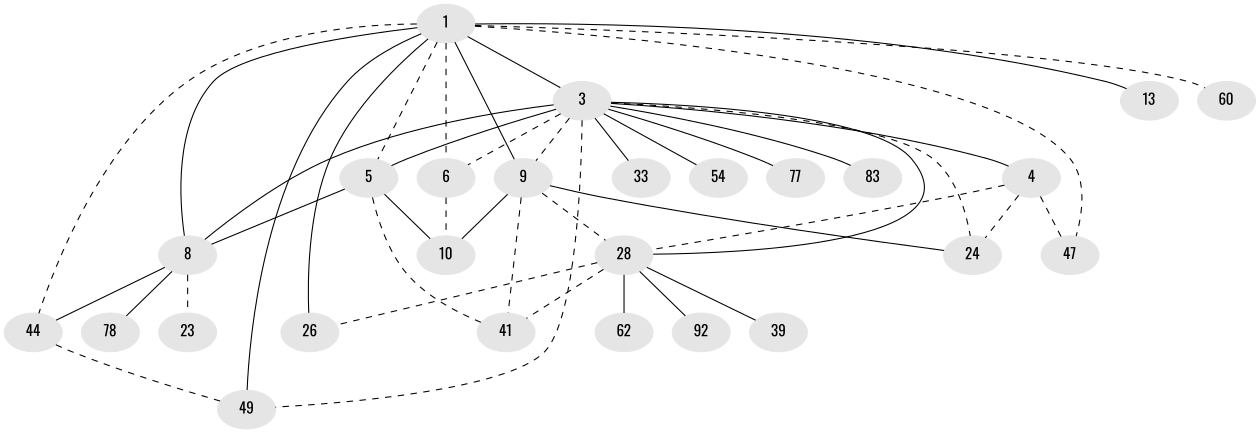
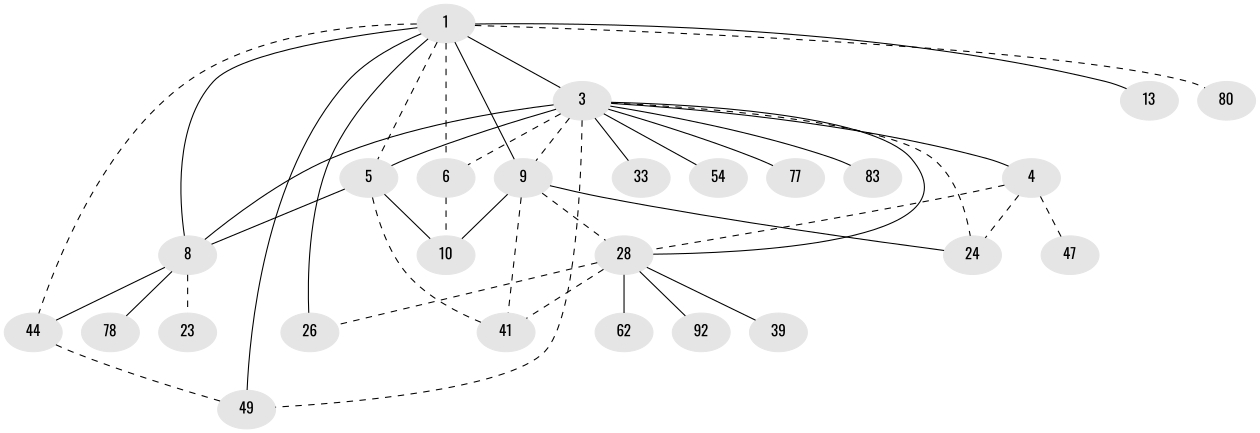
edge "1" -- "47": removed
node "60": label "60" -> "80"
